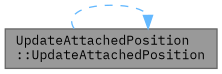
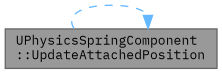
node "UpdateAttachedPosition ::UpdateAttachedPosition": label "UpdateAttachedPosition ::UpdateAttachedPosition" -> "UPhysicsSpringComponent ::UpdateAttachedPosition"
